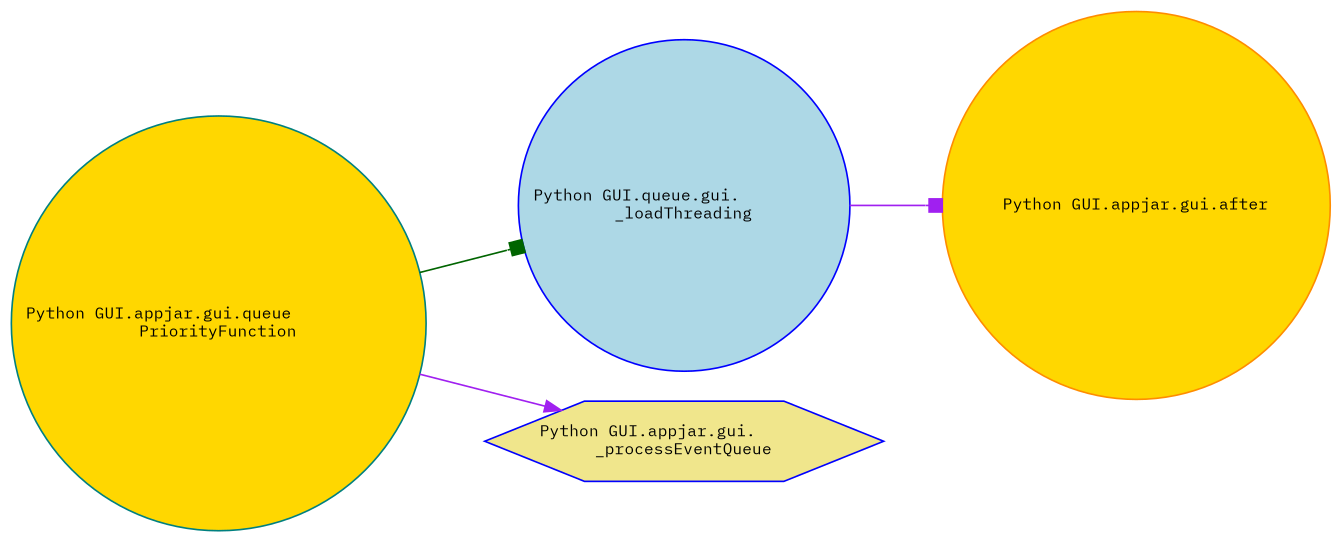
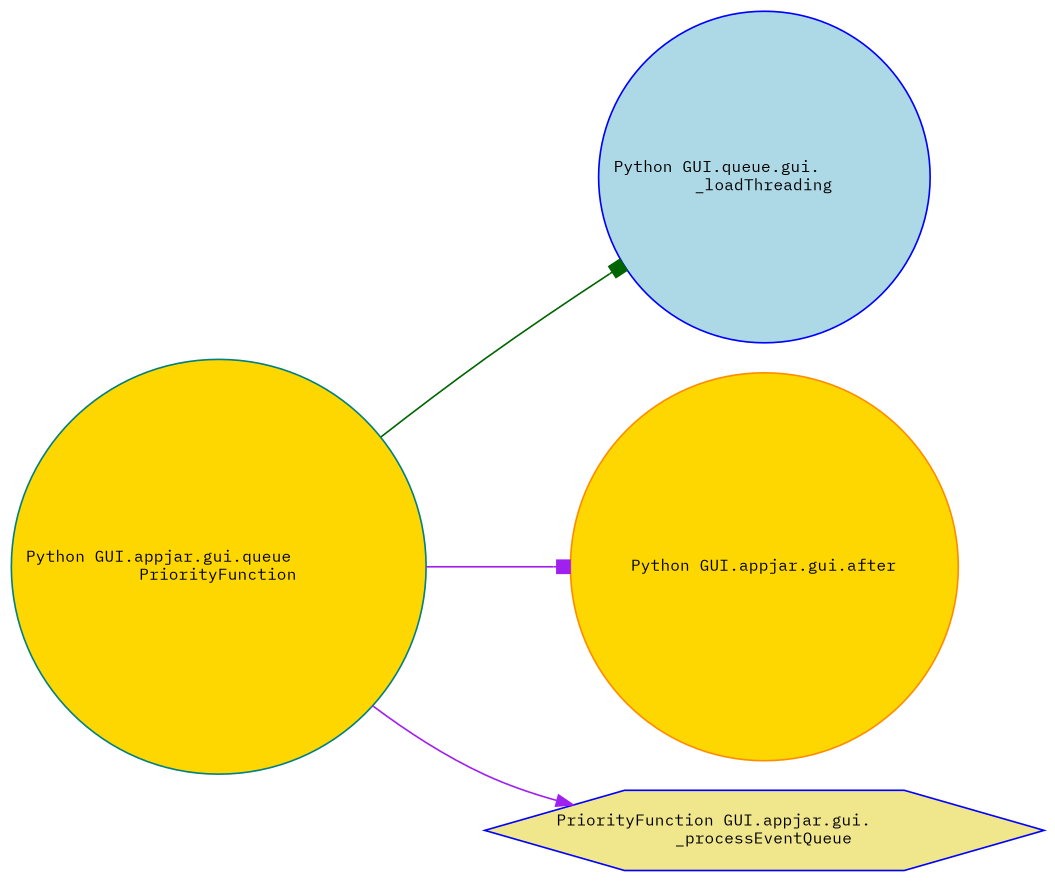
edge "Python GUI.queue.gui. _loadThreading" -> "Python GUI.appjar.gui.after": now "Python GUI.appjar.gui.queue PriorityFunction" -> "Python GUI.appjar.gui.after"
node "Python GUI.appjar.gui. _processEventQueue": label "Python GUI.appjar.gui. _processEventQueue" -> "PriorityFunction GUI.appjar.gui. _processEventQueue"
